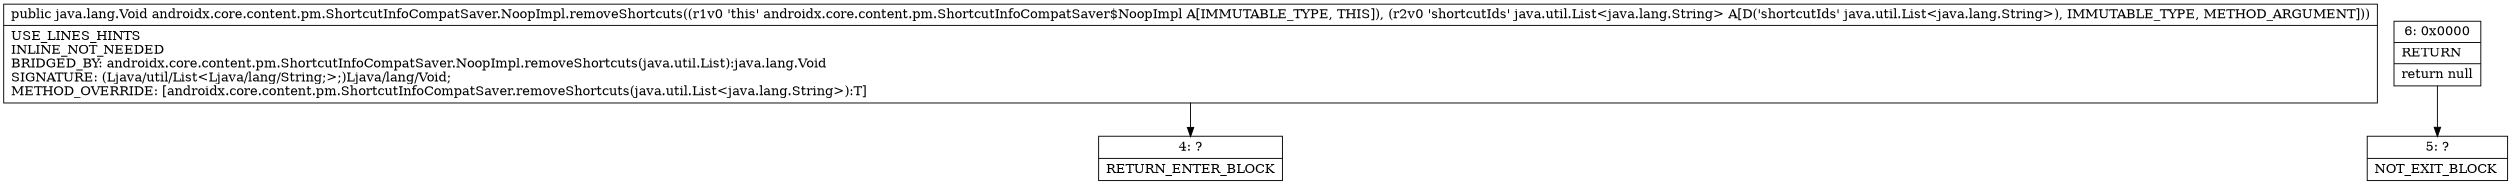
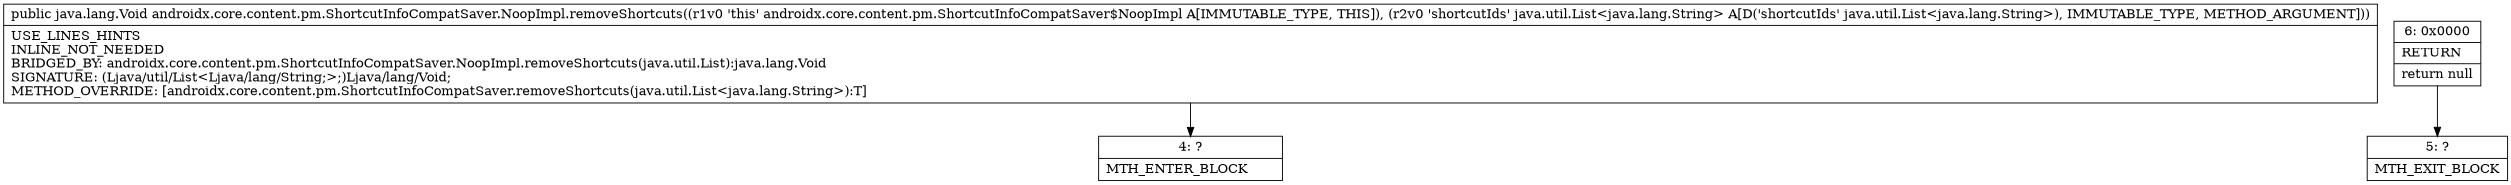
node "4: ?": text "RETURN_ENTER_BLOCK" -> "MTH_ENTER_BLOCK"
node "5: ?": text "NOT_EXIT_BLOCK" -> "MTH_EXIT_BLOCK"
